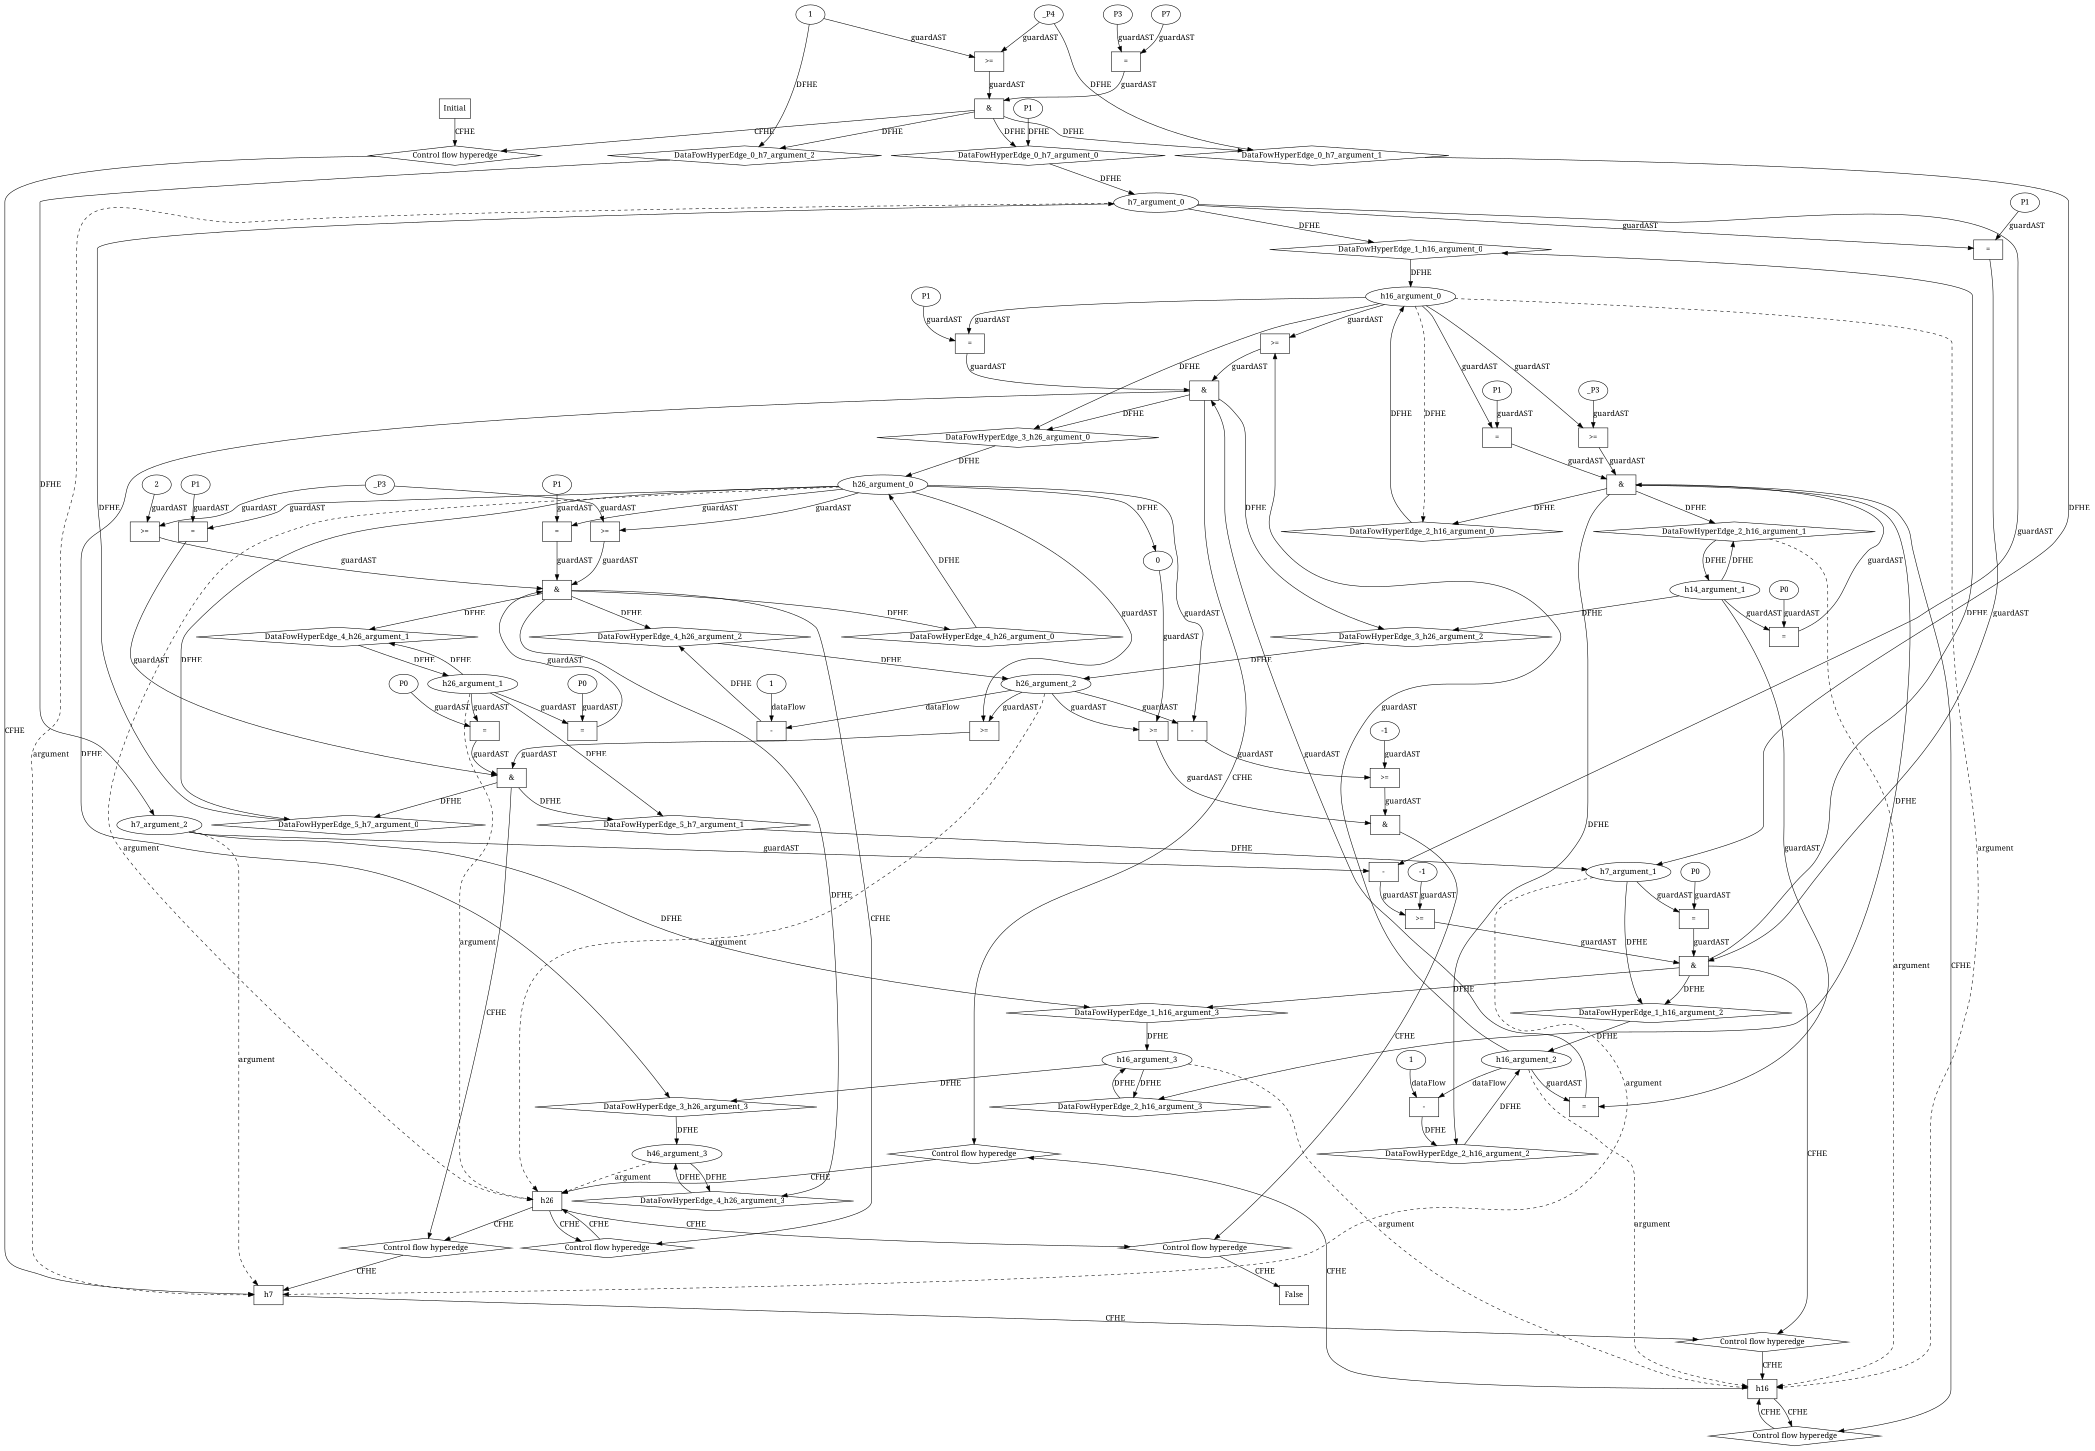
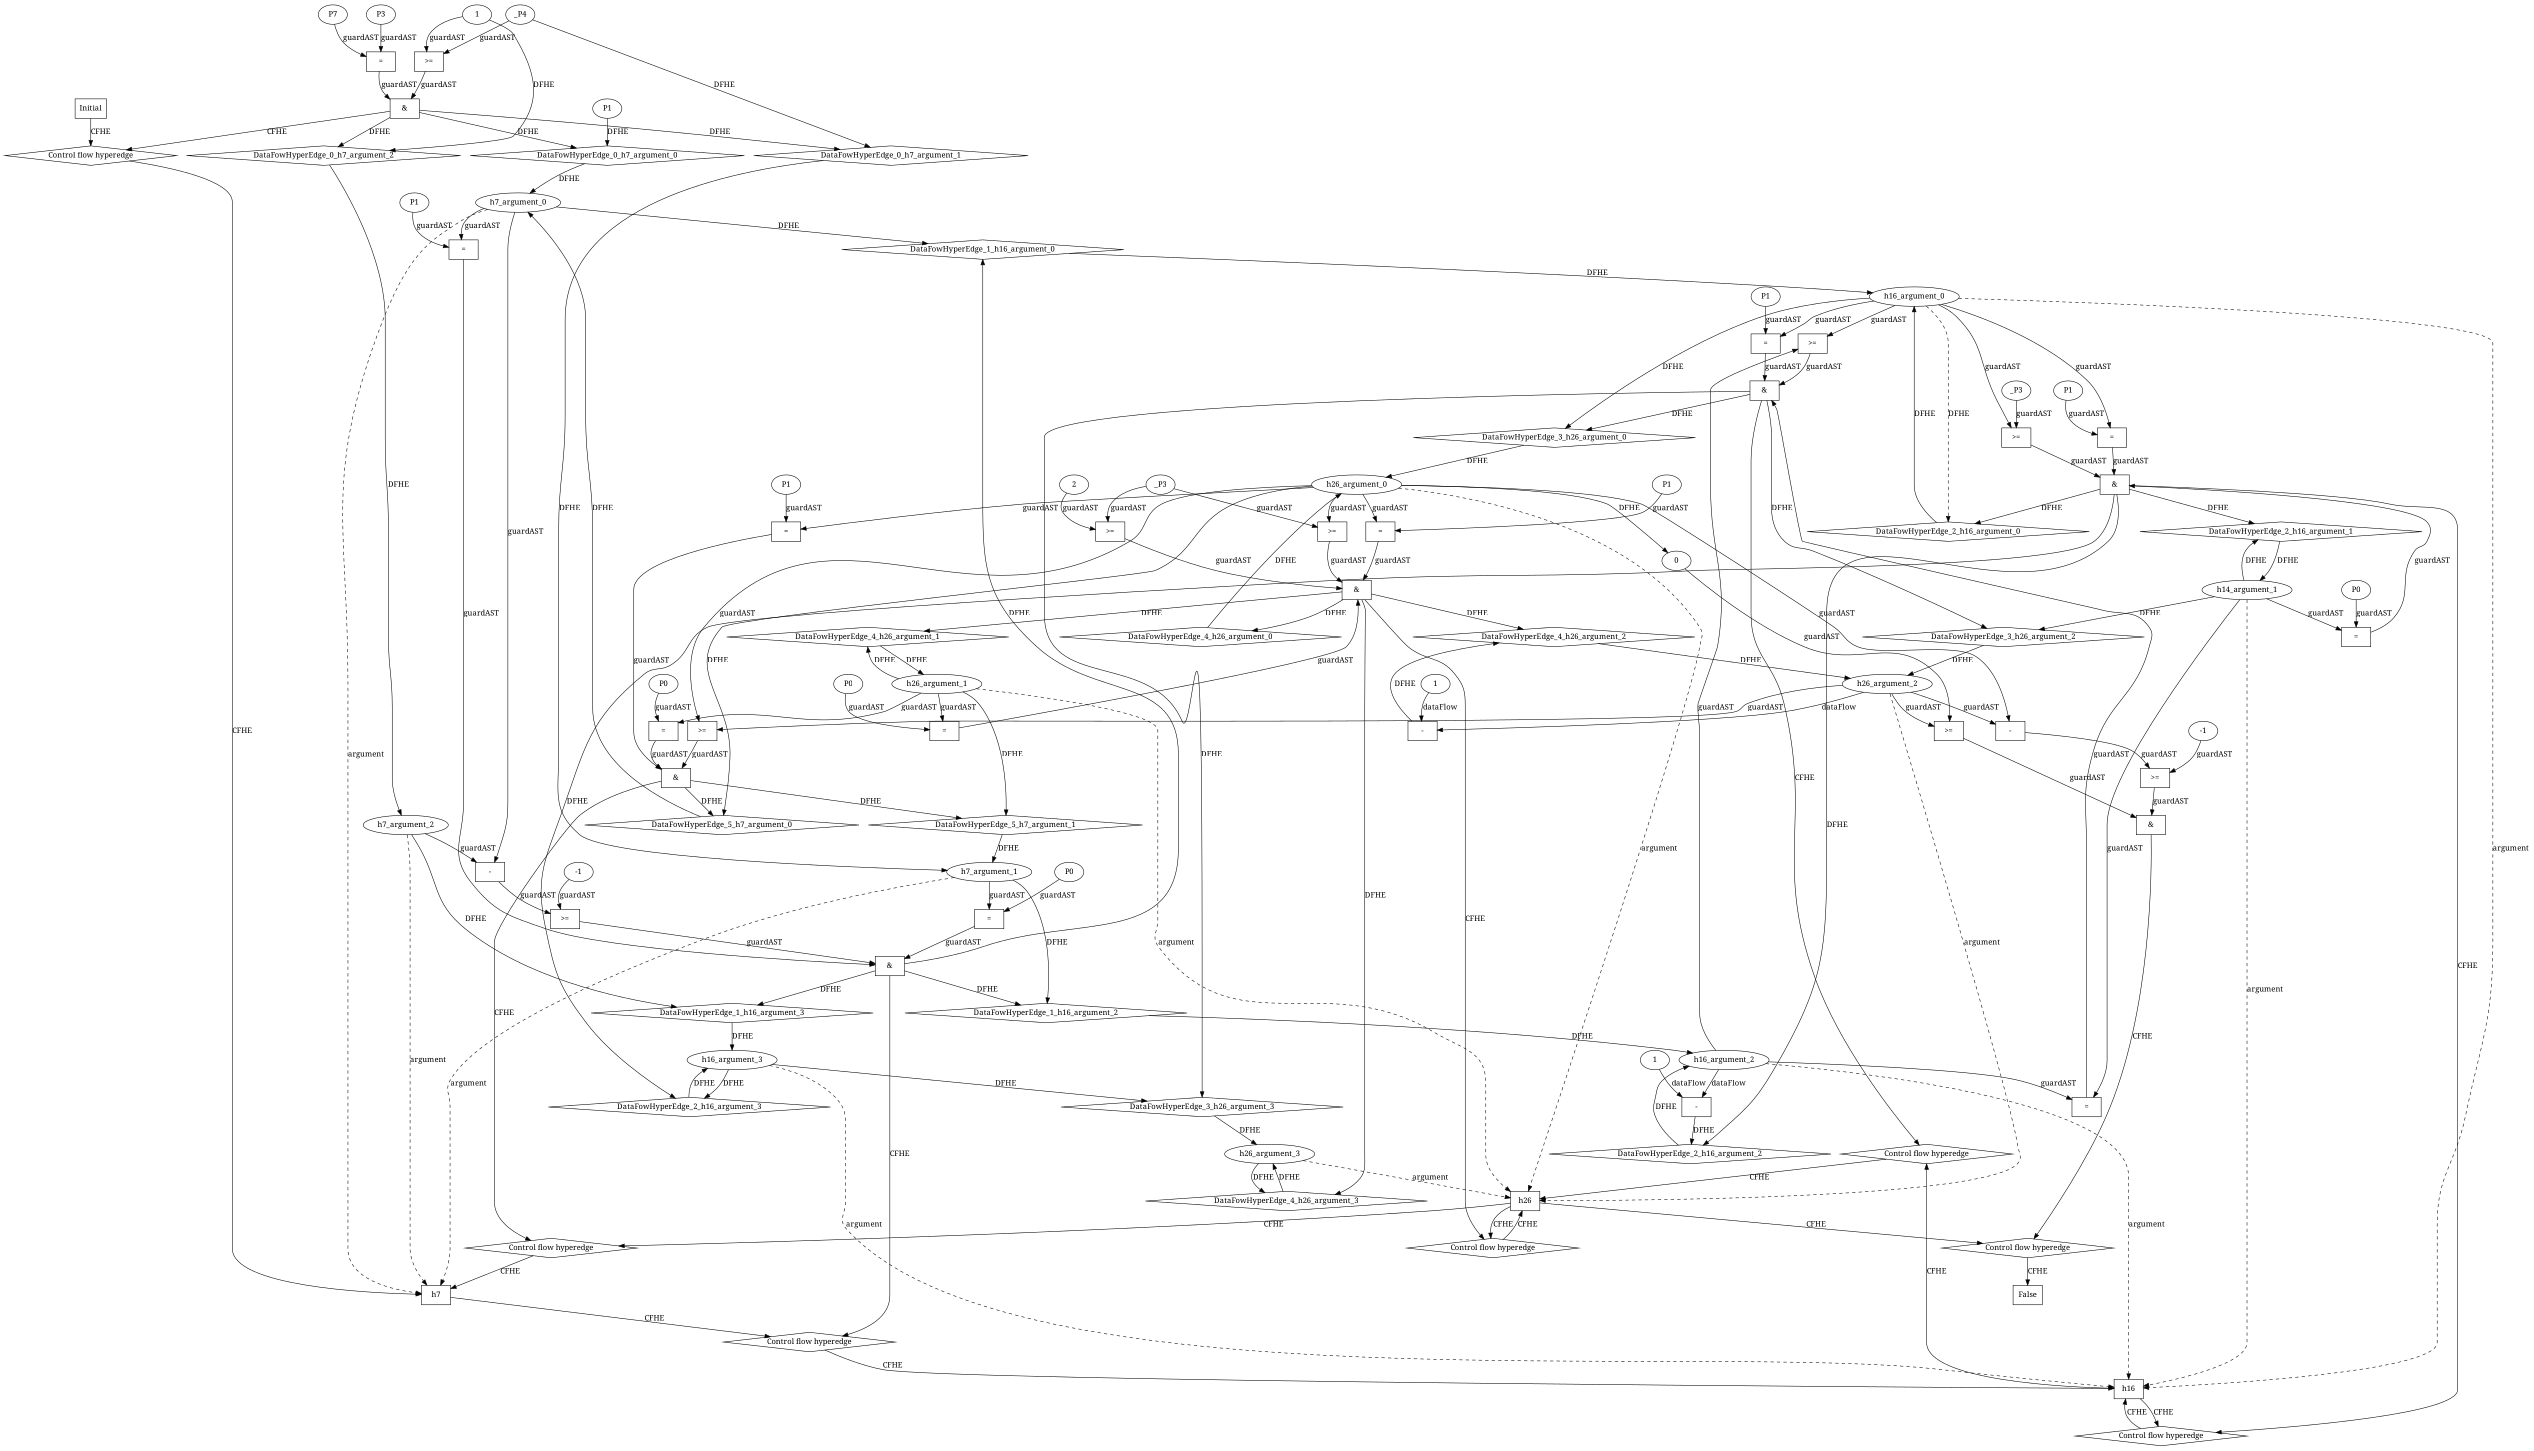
edge "DataFowHyperEdge_2_h16_argument_1" -> "h16": now "h14_argument_1" -> "h16"
node "h46_argument_3": label "h46_argument_3" -> "h26_argument_3"
